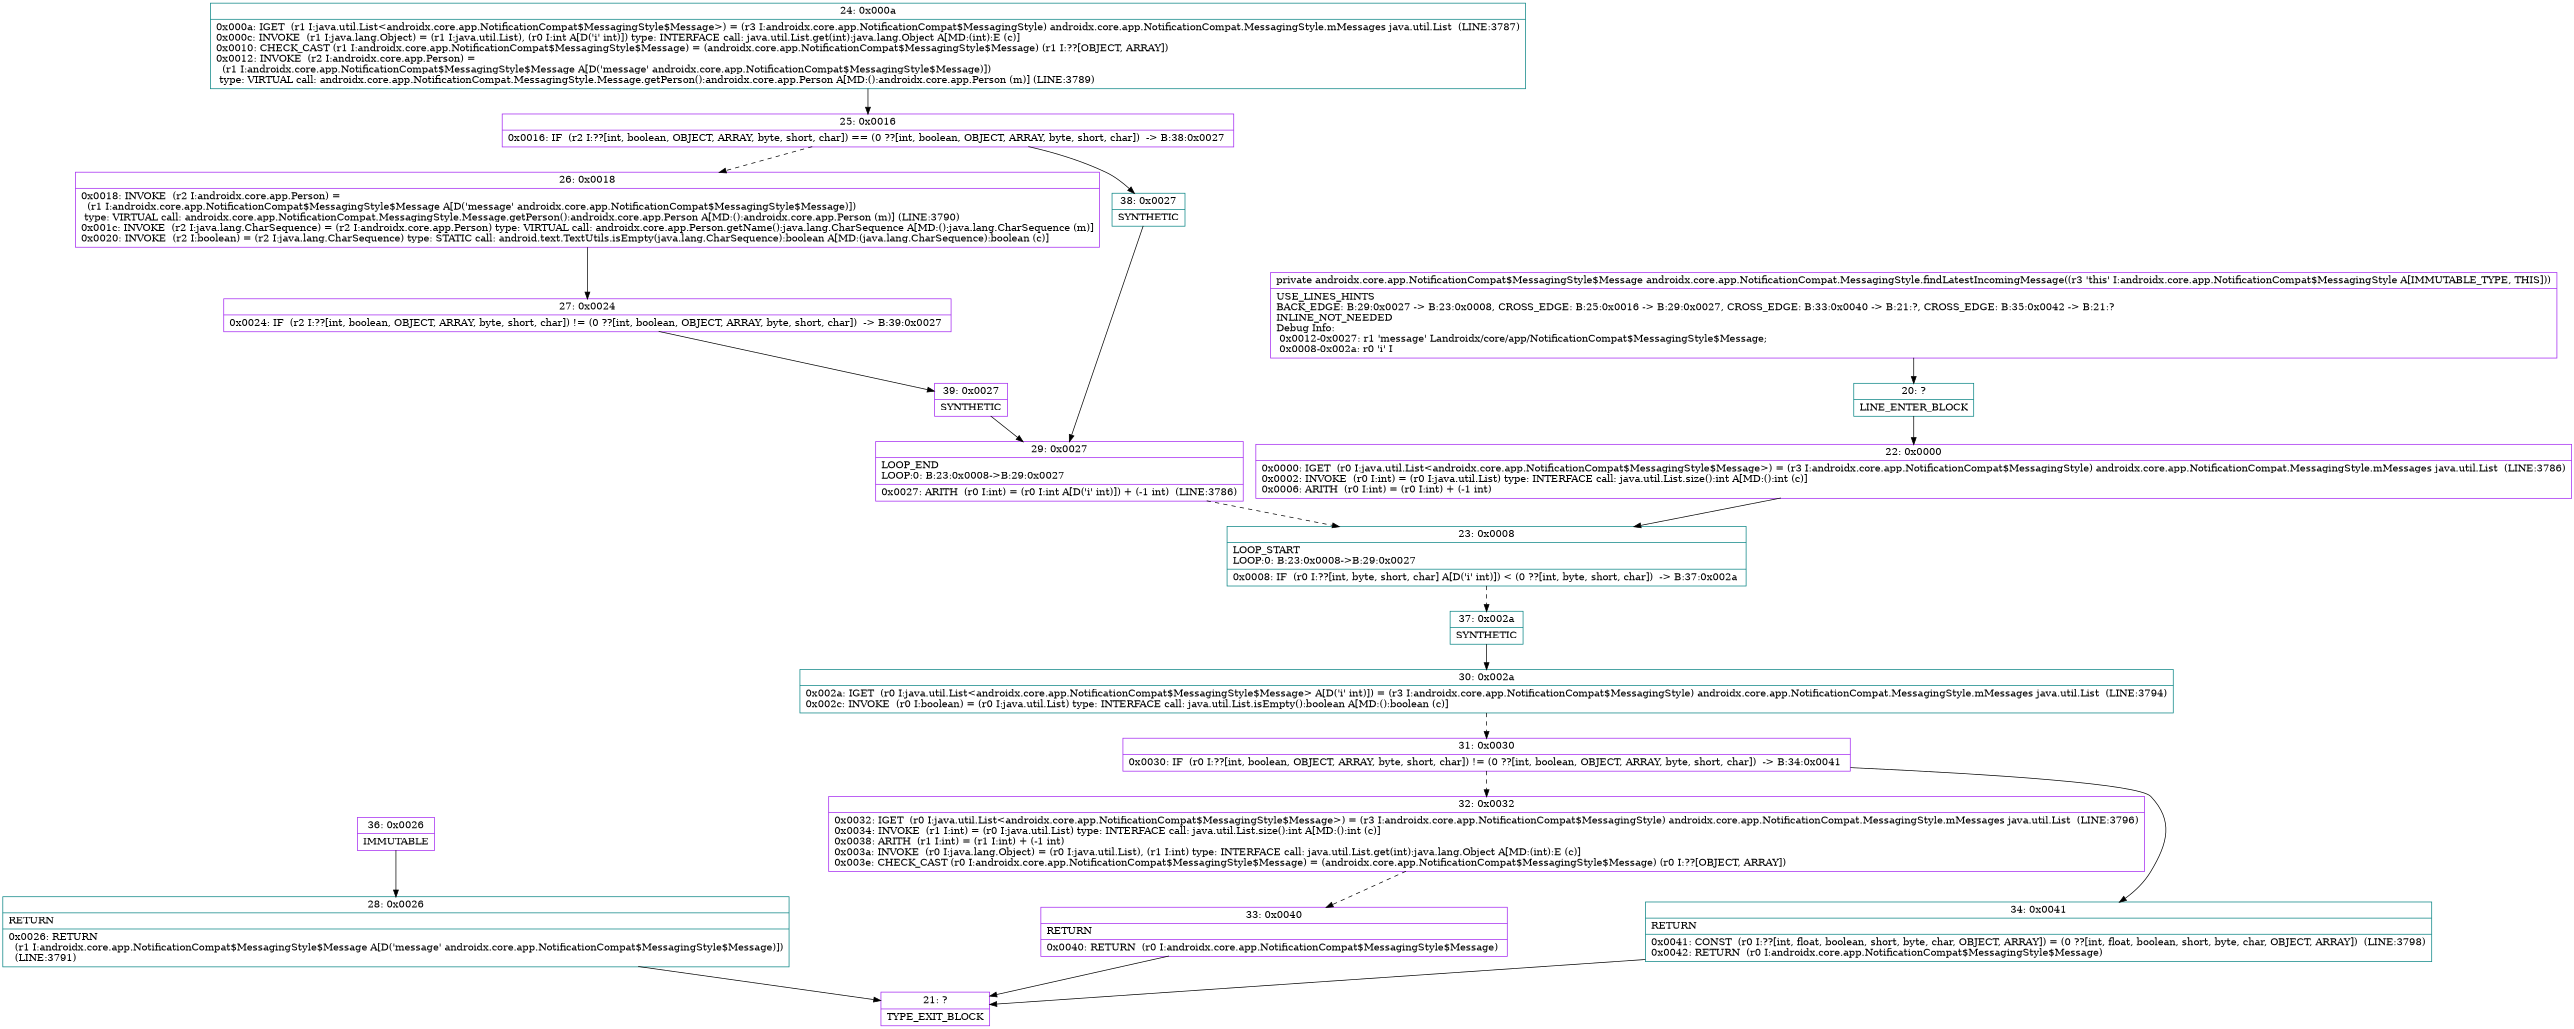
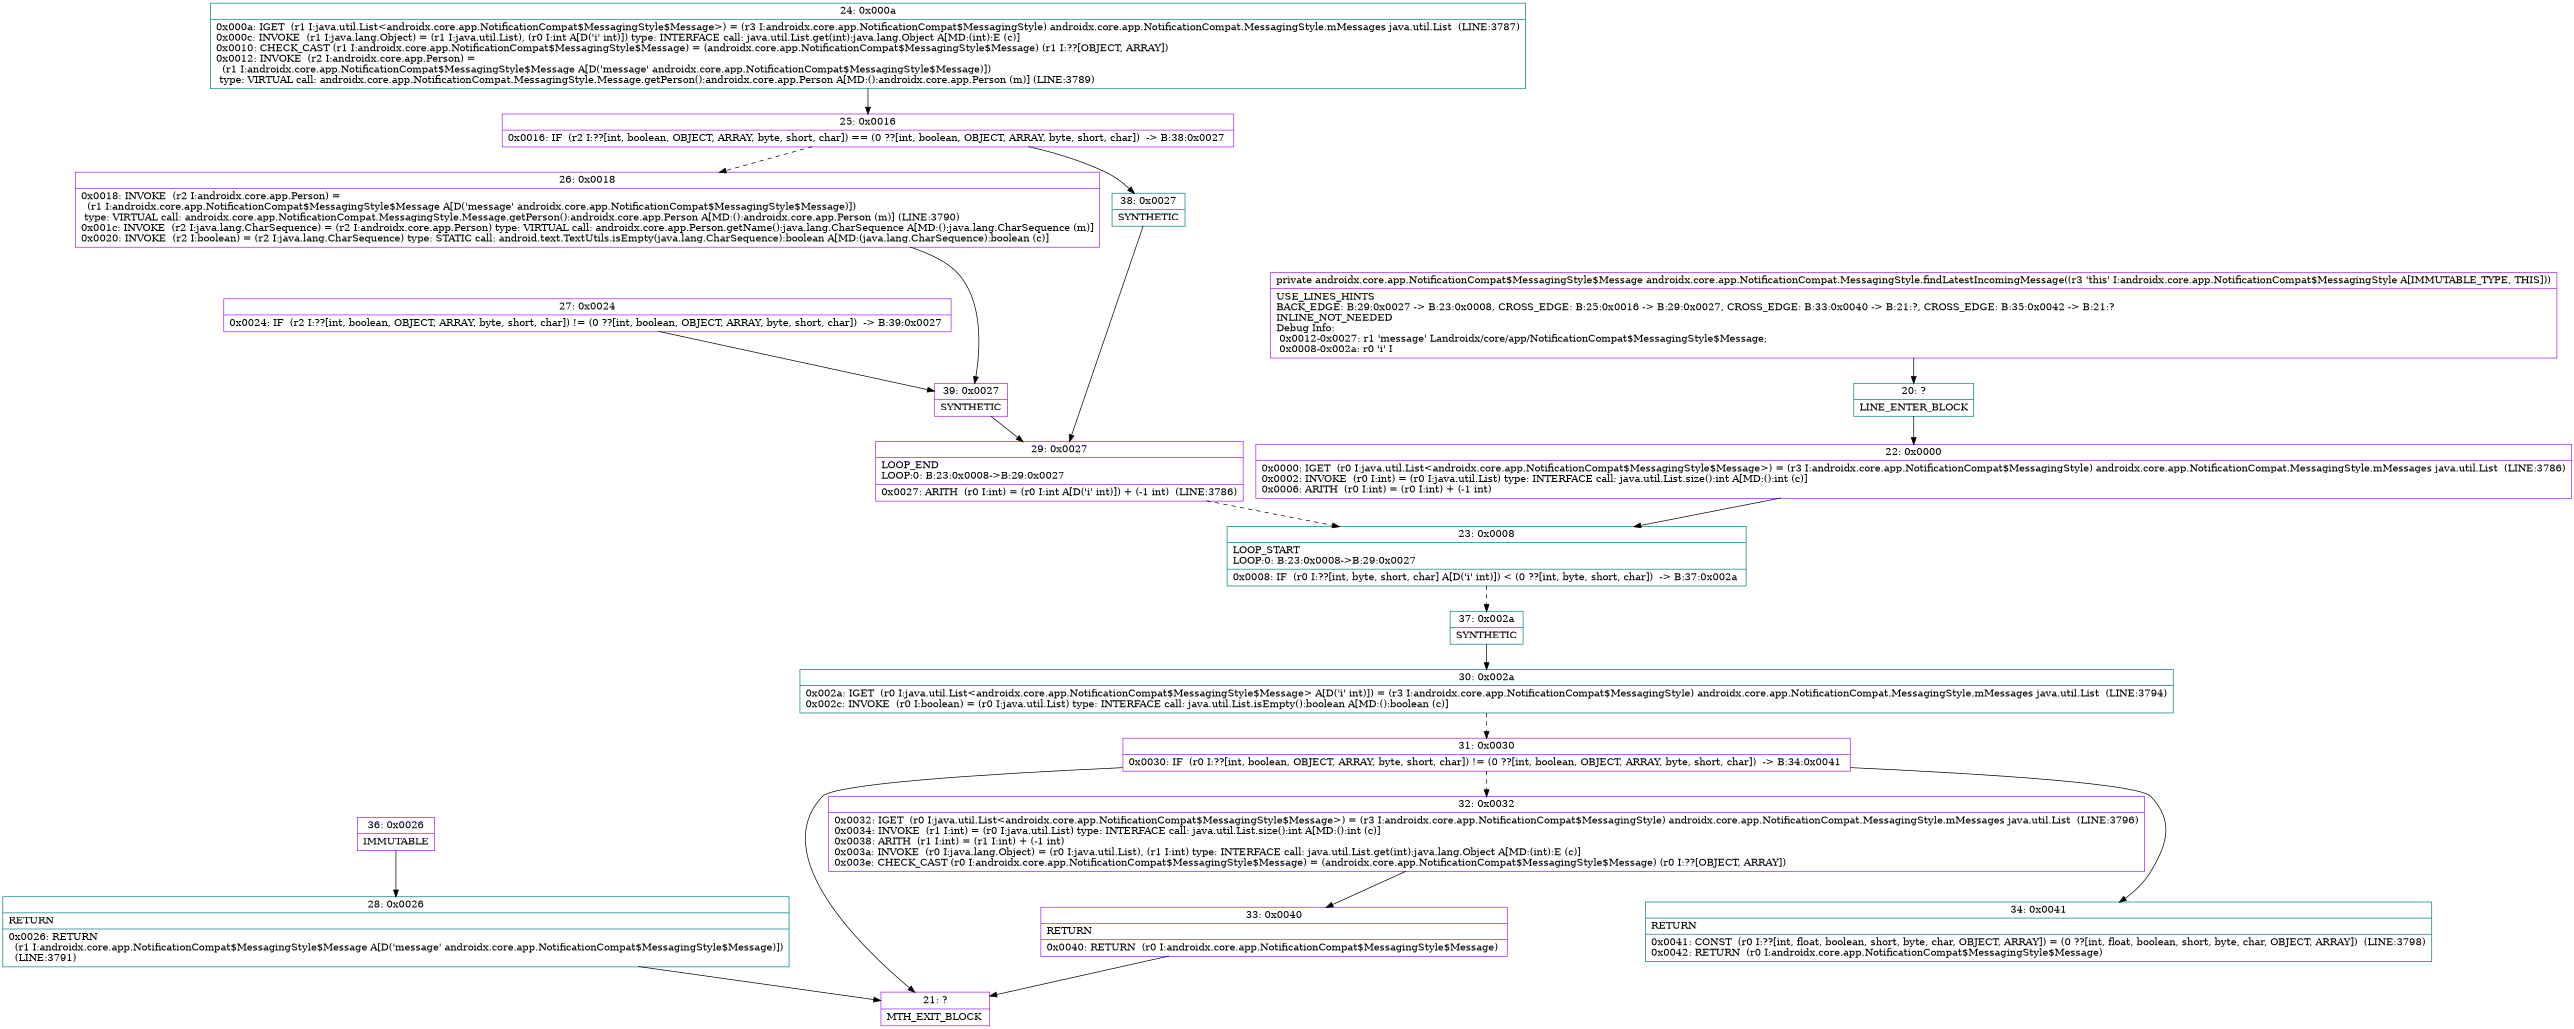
edge "26: 0x0018" -> "27: 0x0024": now "26: 0x0018" -> "39: 0x0027"
edge "32: 0x0032" -> "33: 0x0040": style dashed -> solid
edge "34: 0x0041" -> "21: ?": now "31: 0x0030" -> "21: ?"
node "21: ?": text "TYPE_EXIT_BLOCK" -> "MTH_EXIT_BLOCK"
